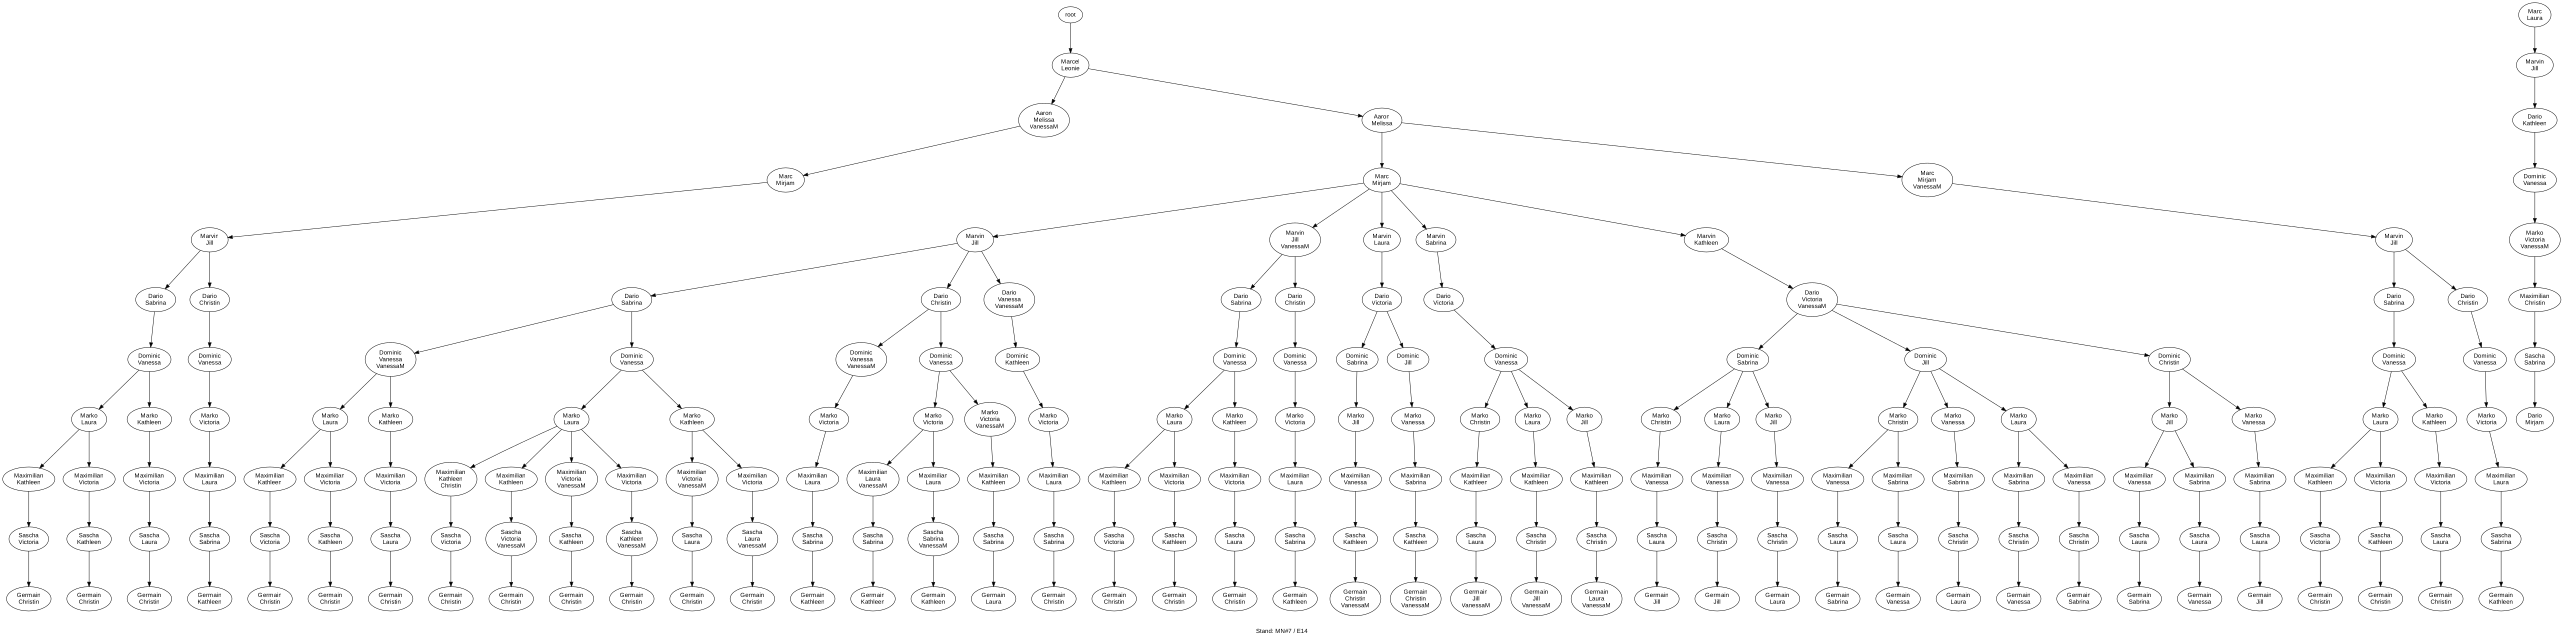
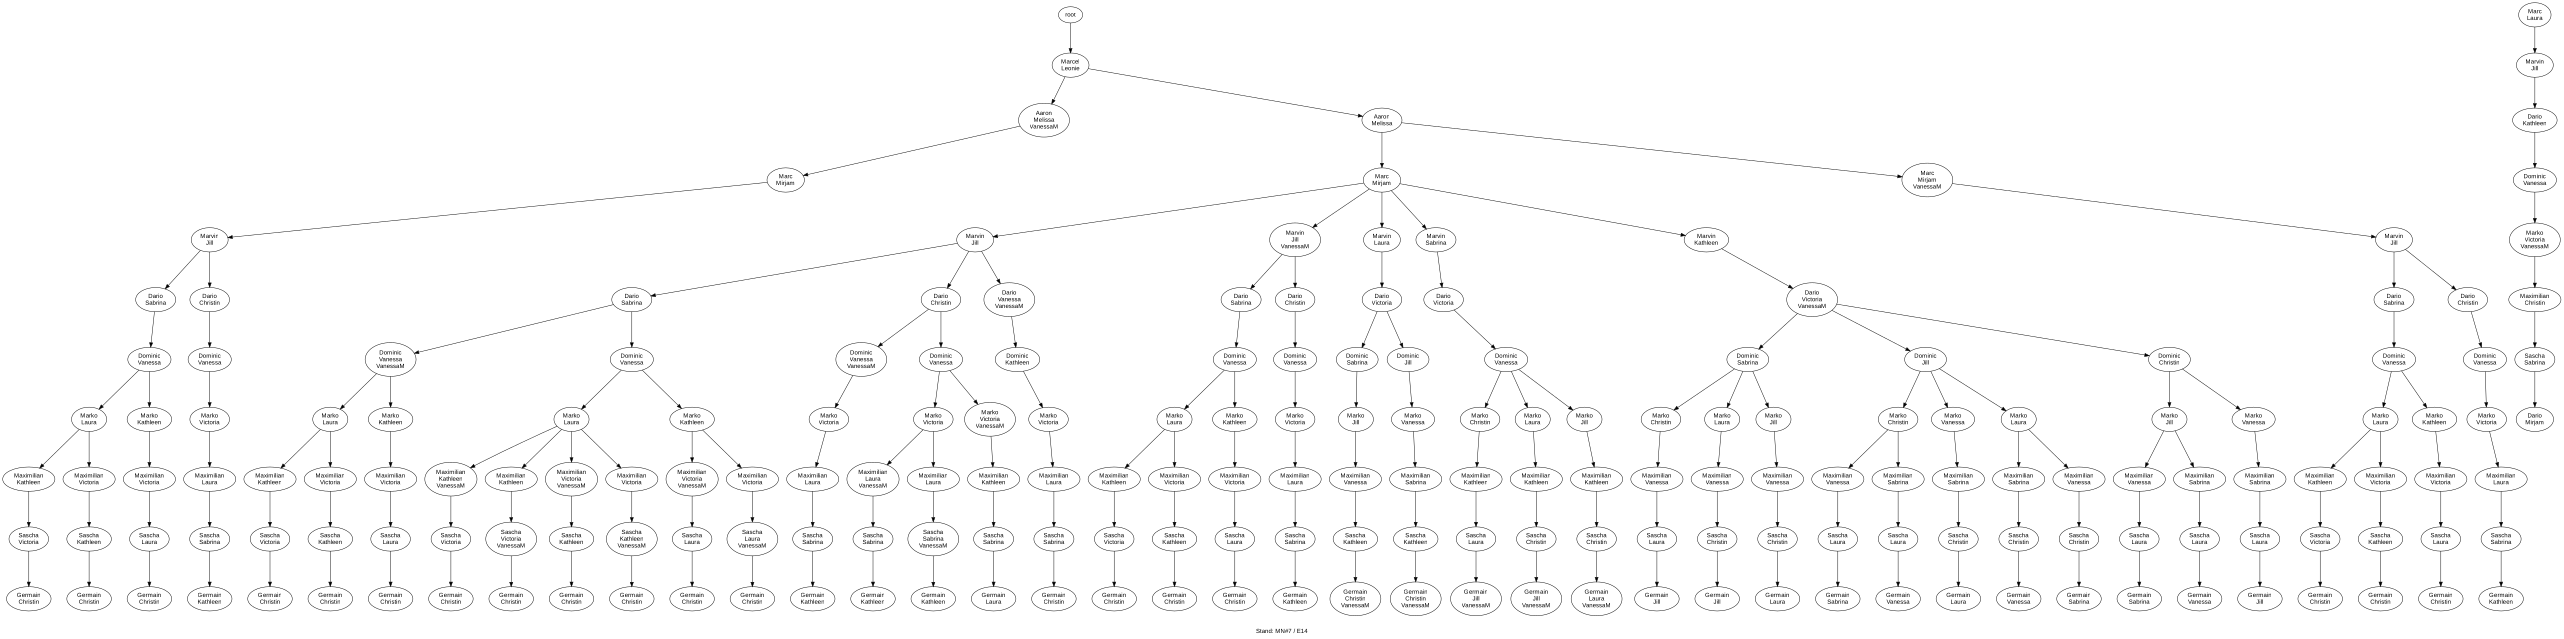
node "Maximilian Kathleen Christin": label "Maximilian Kathleen Christin" -> "Maximilian Kathleen VanessaM"
